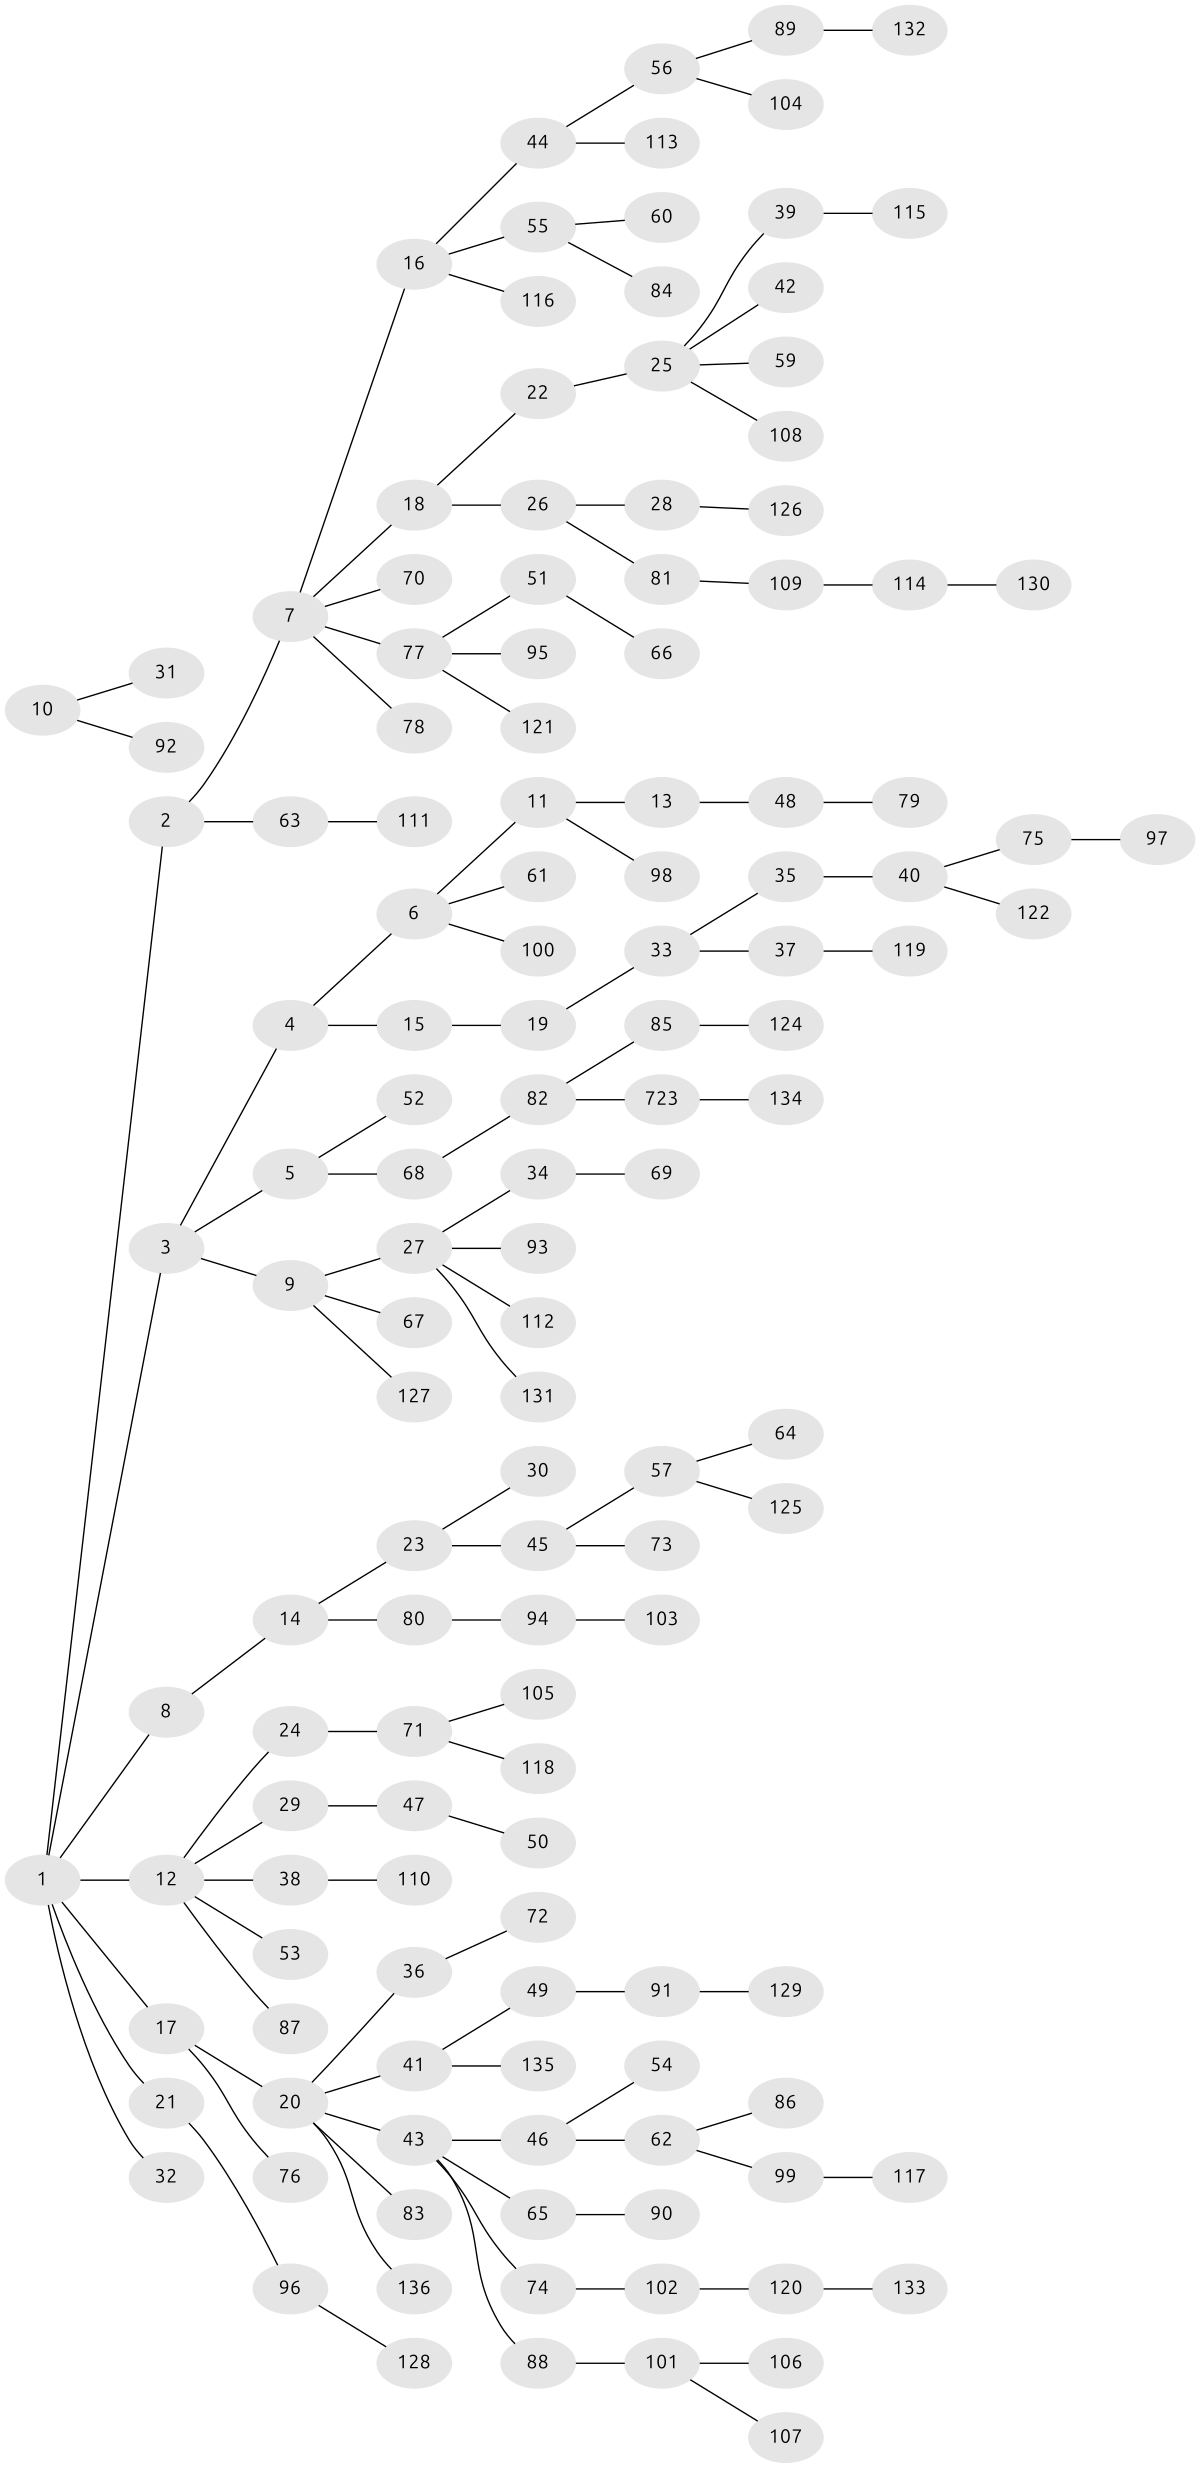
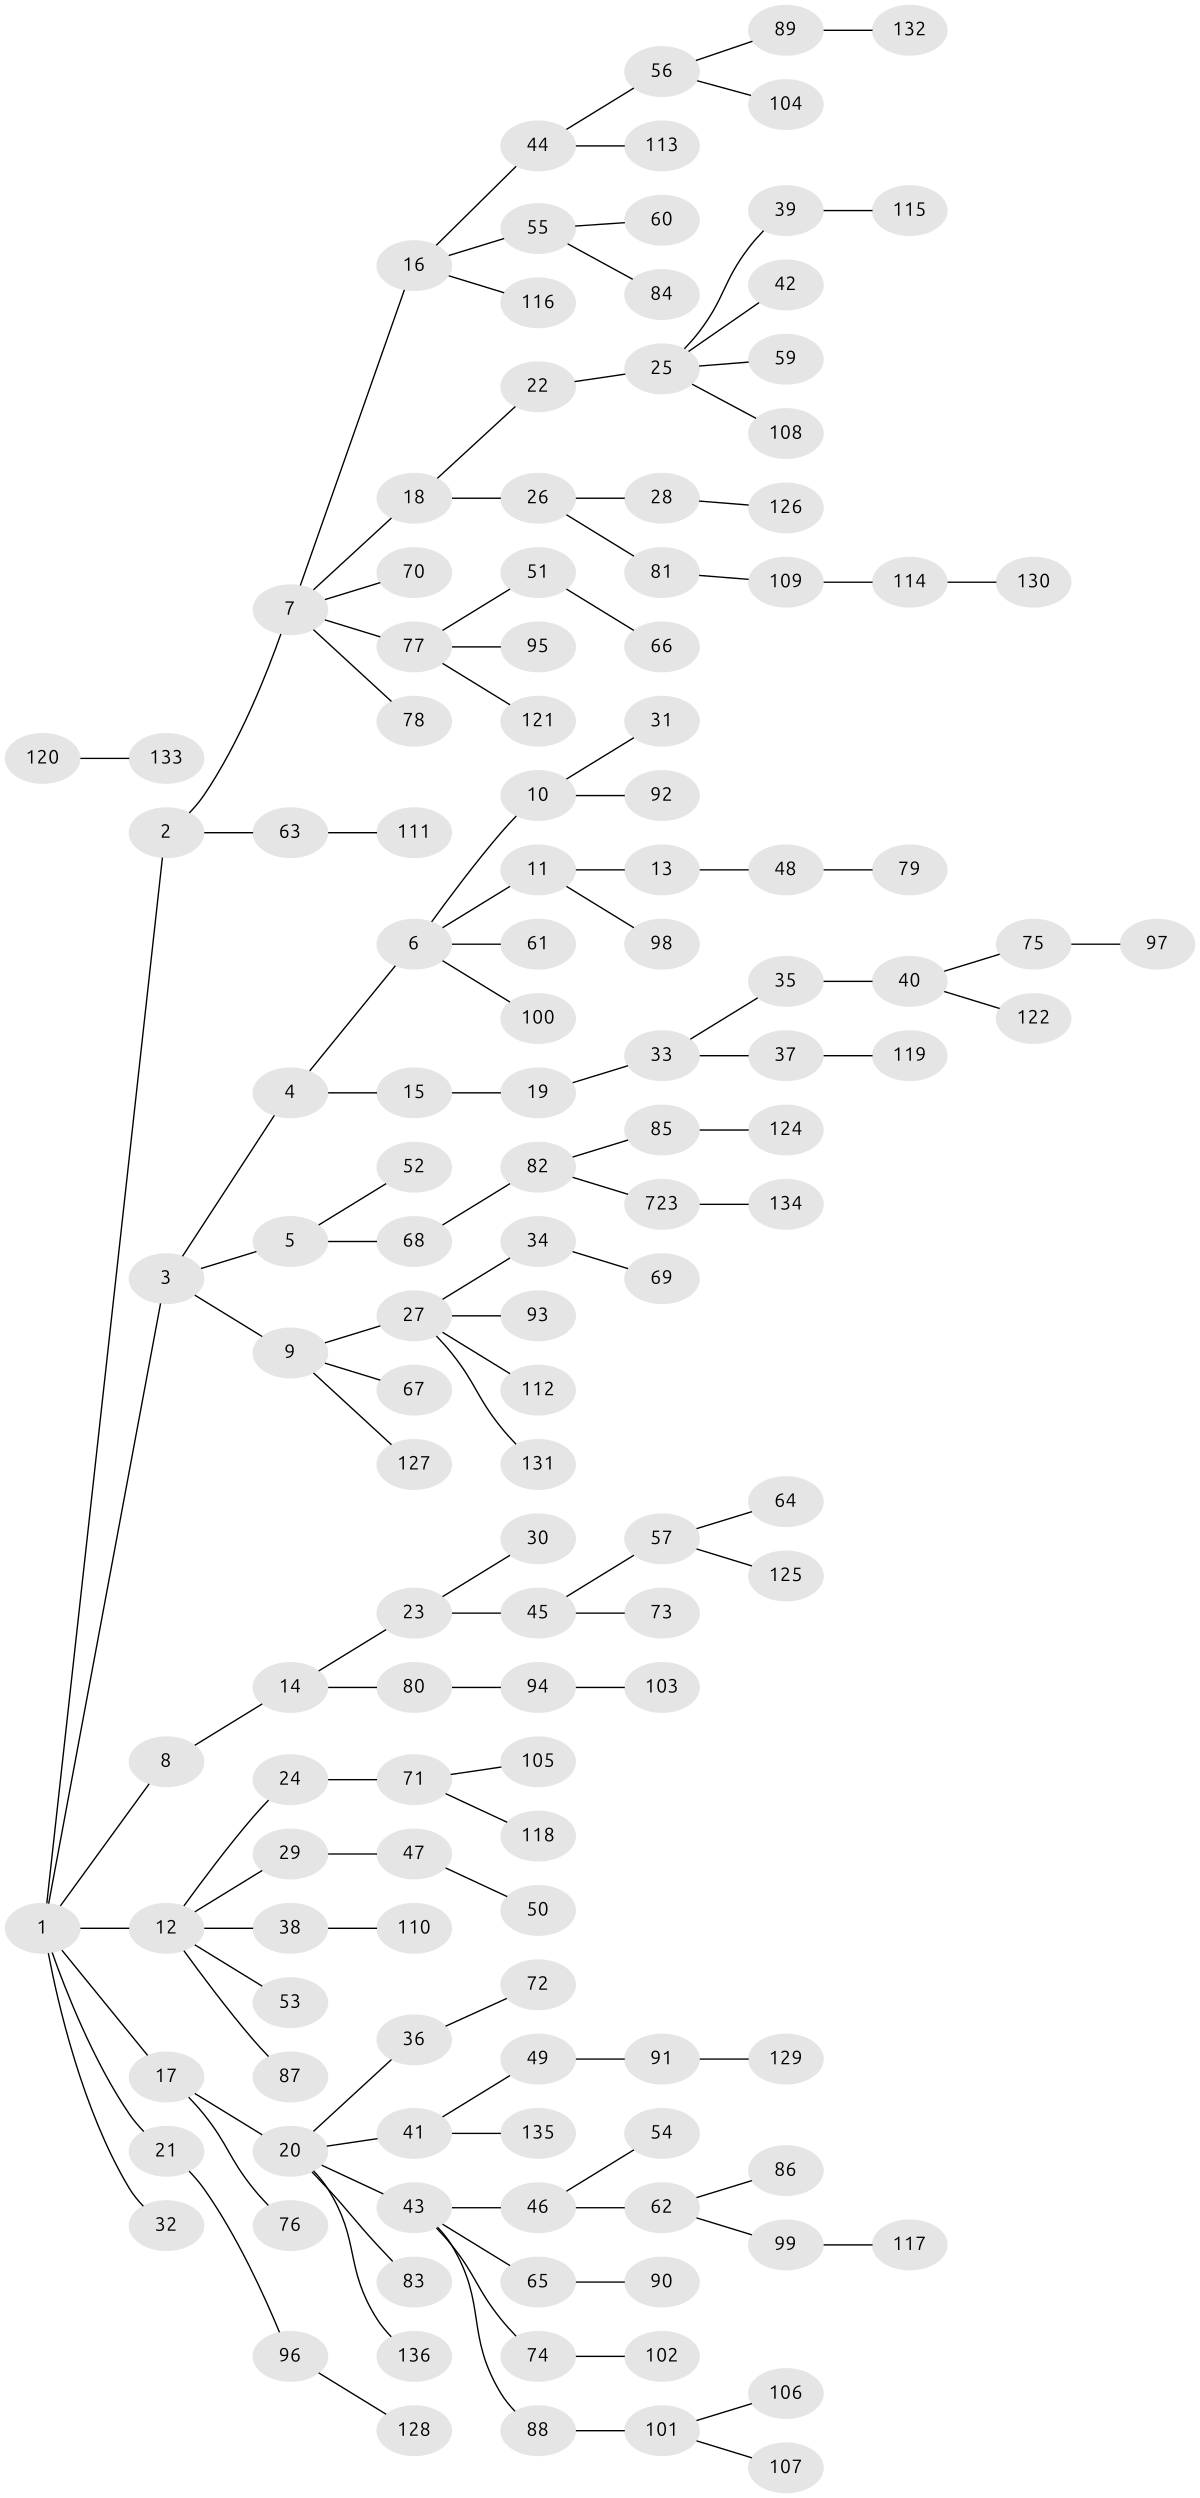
edge "10" -- "6": added
edge "102" -- "120": removed
